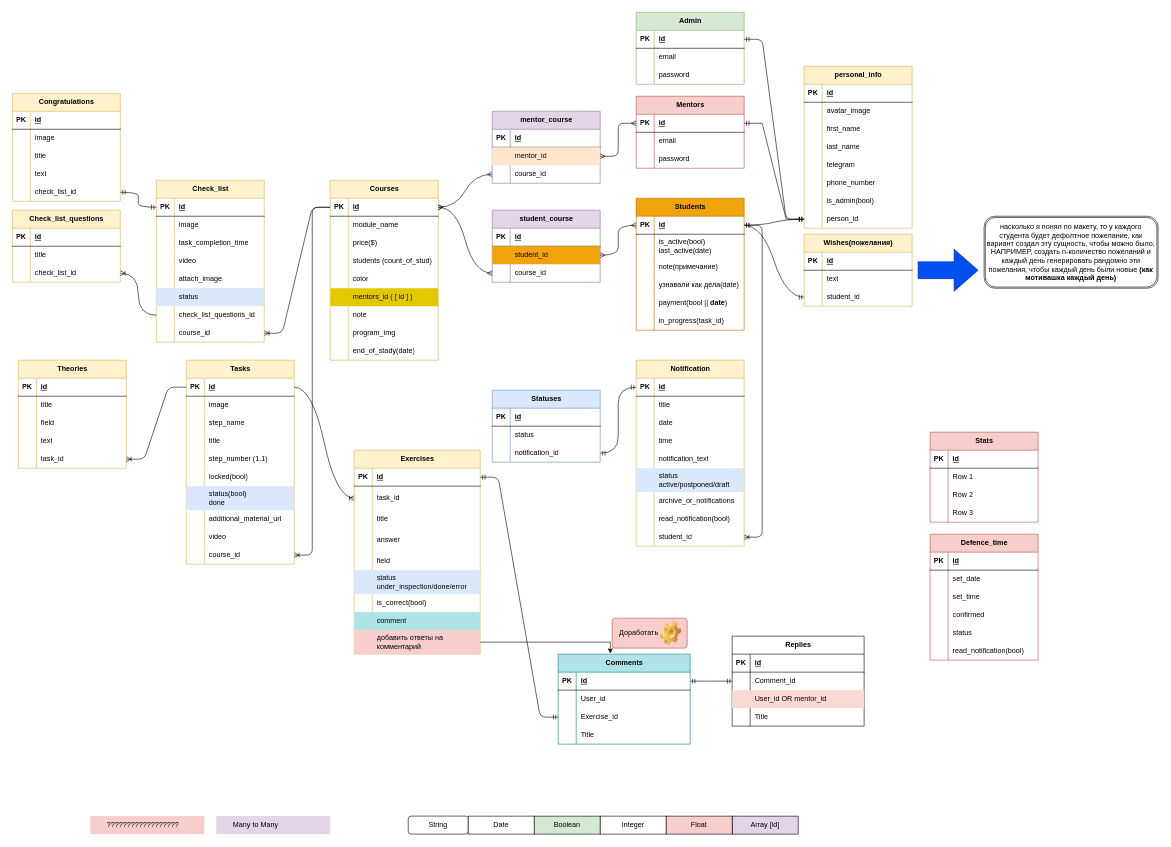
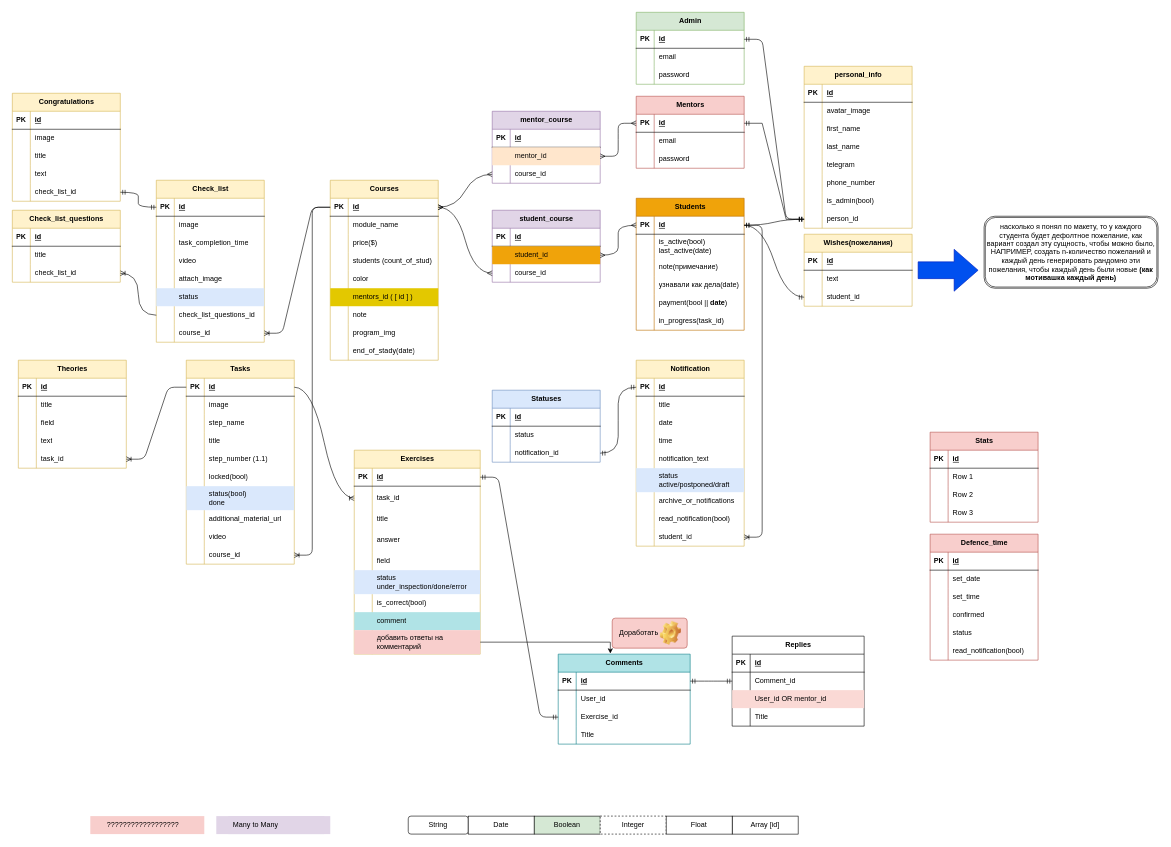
node "Integer": style solid -> dashed
node "Float": fillcolor #f8cecc -> #ffffff
node "Array [id]": fillcolor #e1d5e7 -> #ffffff
